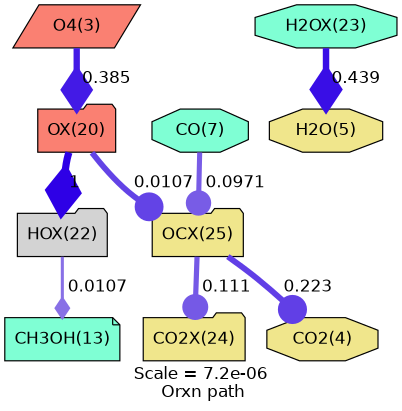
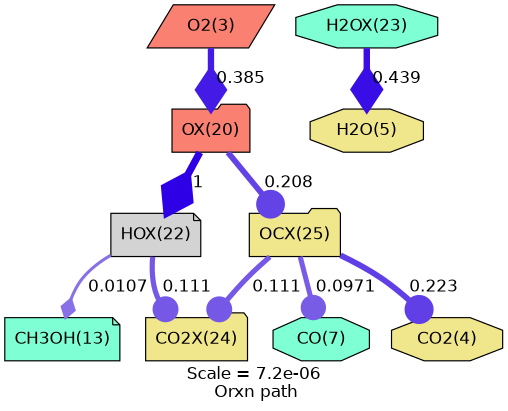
node "O4(3)": label "O4(3)" -> "O2(3)"
edge "CO(7)" -> "OCX(25)": reversed
edge "OX(20)" -> "OCX(25)": label " 0.0107" -> " 0.208"
node "HOX(22)": shape folder -> note
edge "HOX(22)" -> "CO2X(24)": added, label "0.111"
